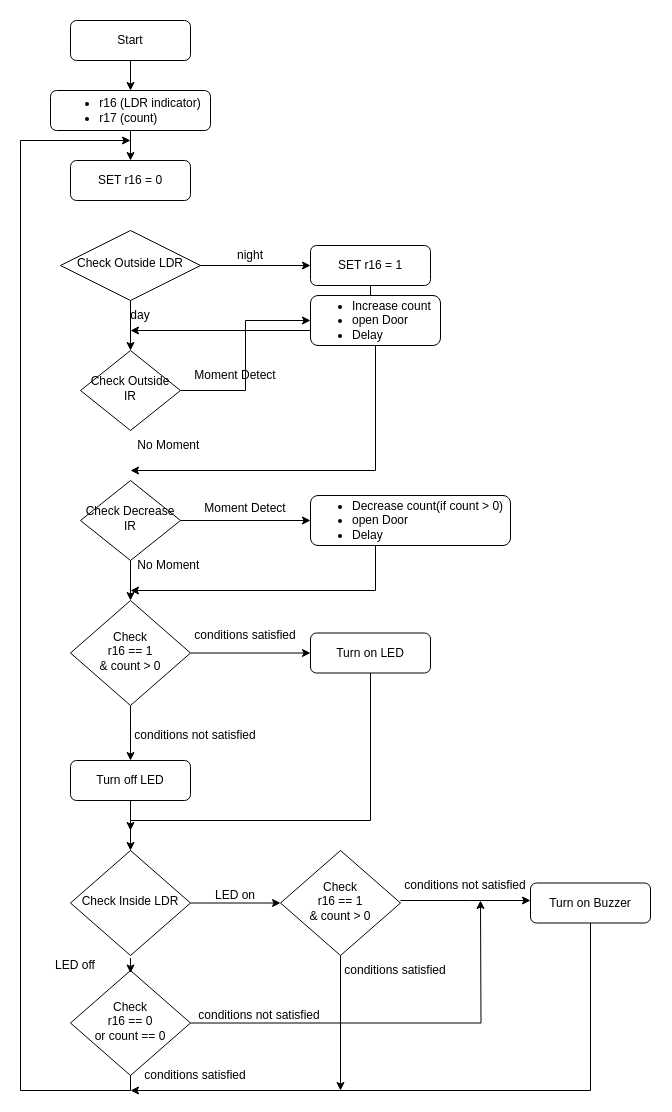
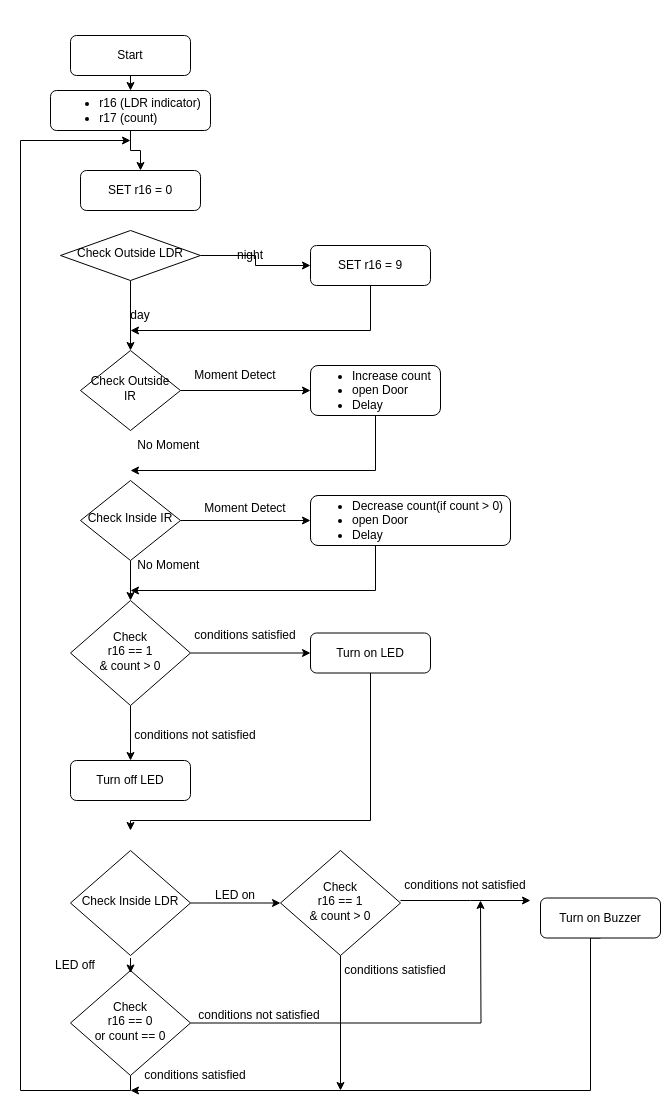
node "Start": moved (131, 41) -> (131, 56)
node "SET r16 = 0": moved (131, 181) -> (141, 191)
node "Check Outside LDR": size 140x70 -> 140x50
node "SET r16 = 1": label "SET r16 = 1" -> "SET r16 = 9"
node "Increase count open Door Delay": moved (376, 321) -> (376, 391)
node "Check Decrease IR": label "Check Decrease IR" -> "Check Inside IR"
edge "Turn off LED" -> "Check Inside LDR": removed
node "Turn on Buzzer": moved (591, 903) -> (601, 918)
